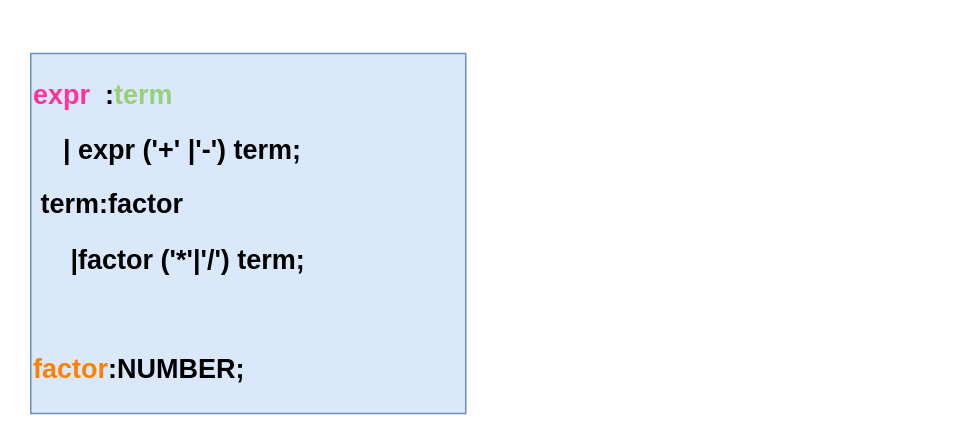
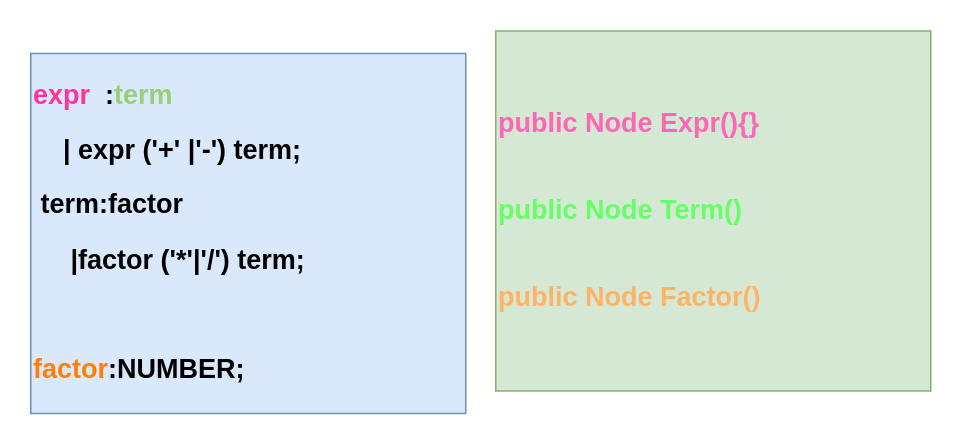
node "public Node Expr(){} public Node Term() public Node Factor()": added
